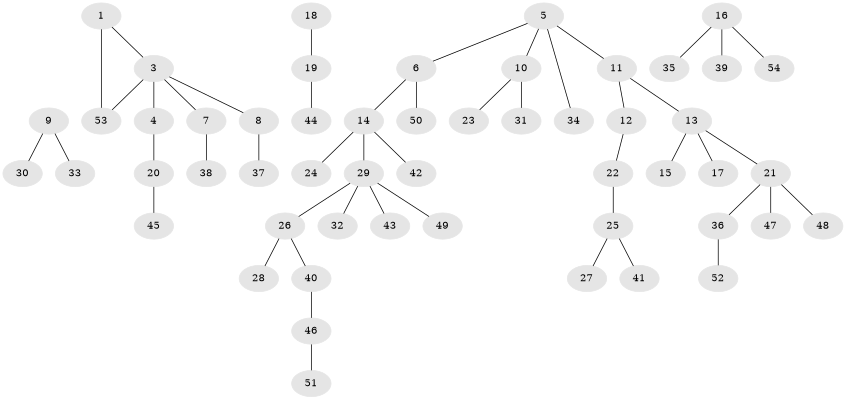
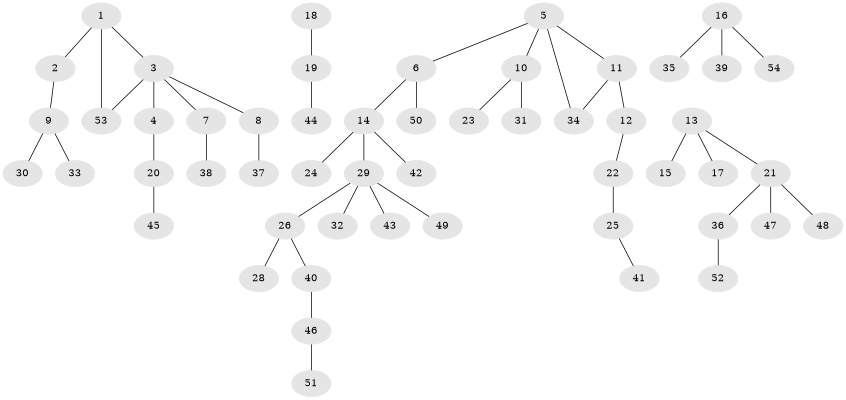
node "2": added
edge "11" -- "13": now "11" -- "34"
node "27": removed
